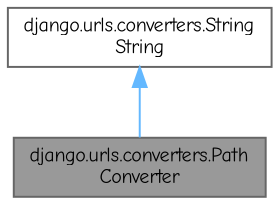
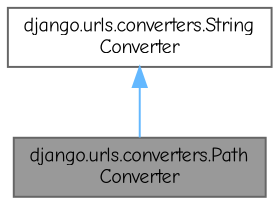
node "django.urls.converters.String String": label "django.urls.converters.String String" -> "django.urls.converters.String Converter"
